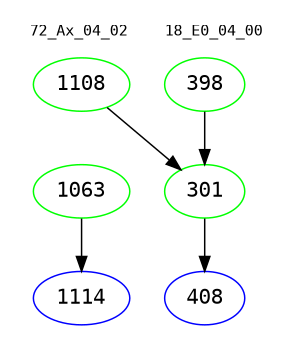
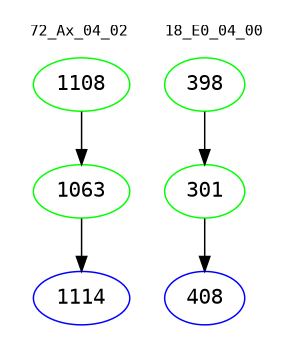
edge "1108" -> "301": now "1108" -> "1063"
